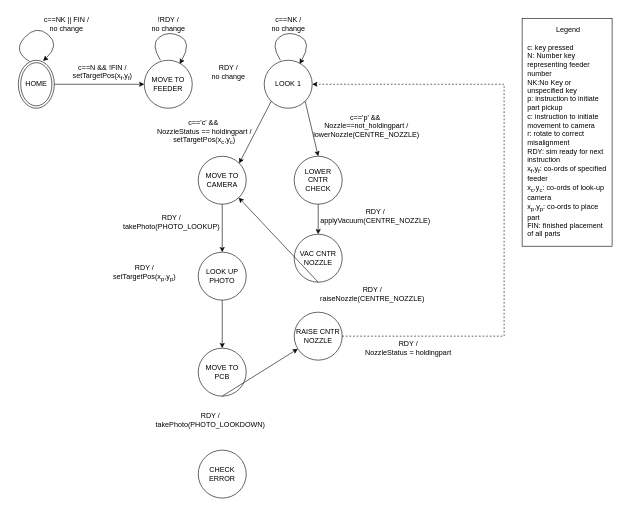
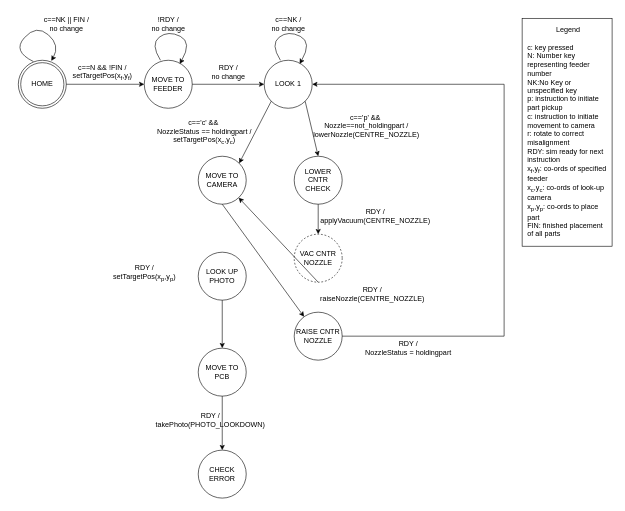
node "HOME": size 36x48 -> 48x48
edge "MOVE TO FEEDER" -> "LOOK 1": added
edge "RAISE CNTR NOZZLE" -> "LOOK 1": style dashed -> solid
edge "MOVE TO CAMERA" -> "LOOK UP PHOTO": now "MOVE TO CAMERA" -> "RAISE CNTR NOZZLE"
node "RDY / takePhoto(PHOTO_LOOKUP)": removed
node "VAC CNTR NOZZLE": style solid -> dashed
edge "MOVE TO PCB" -> "RAISE CNTR NOZZLE": now "MOVE TO PCB" -> "CHECK ERROR"
